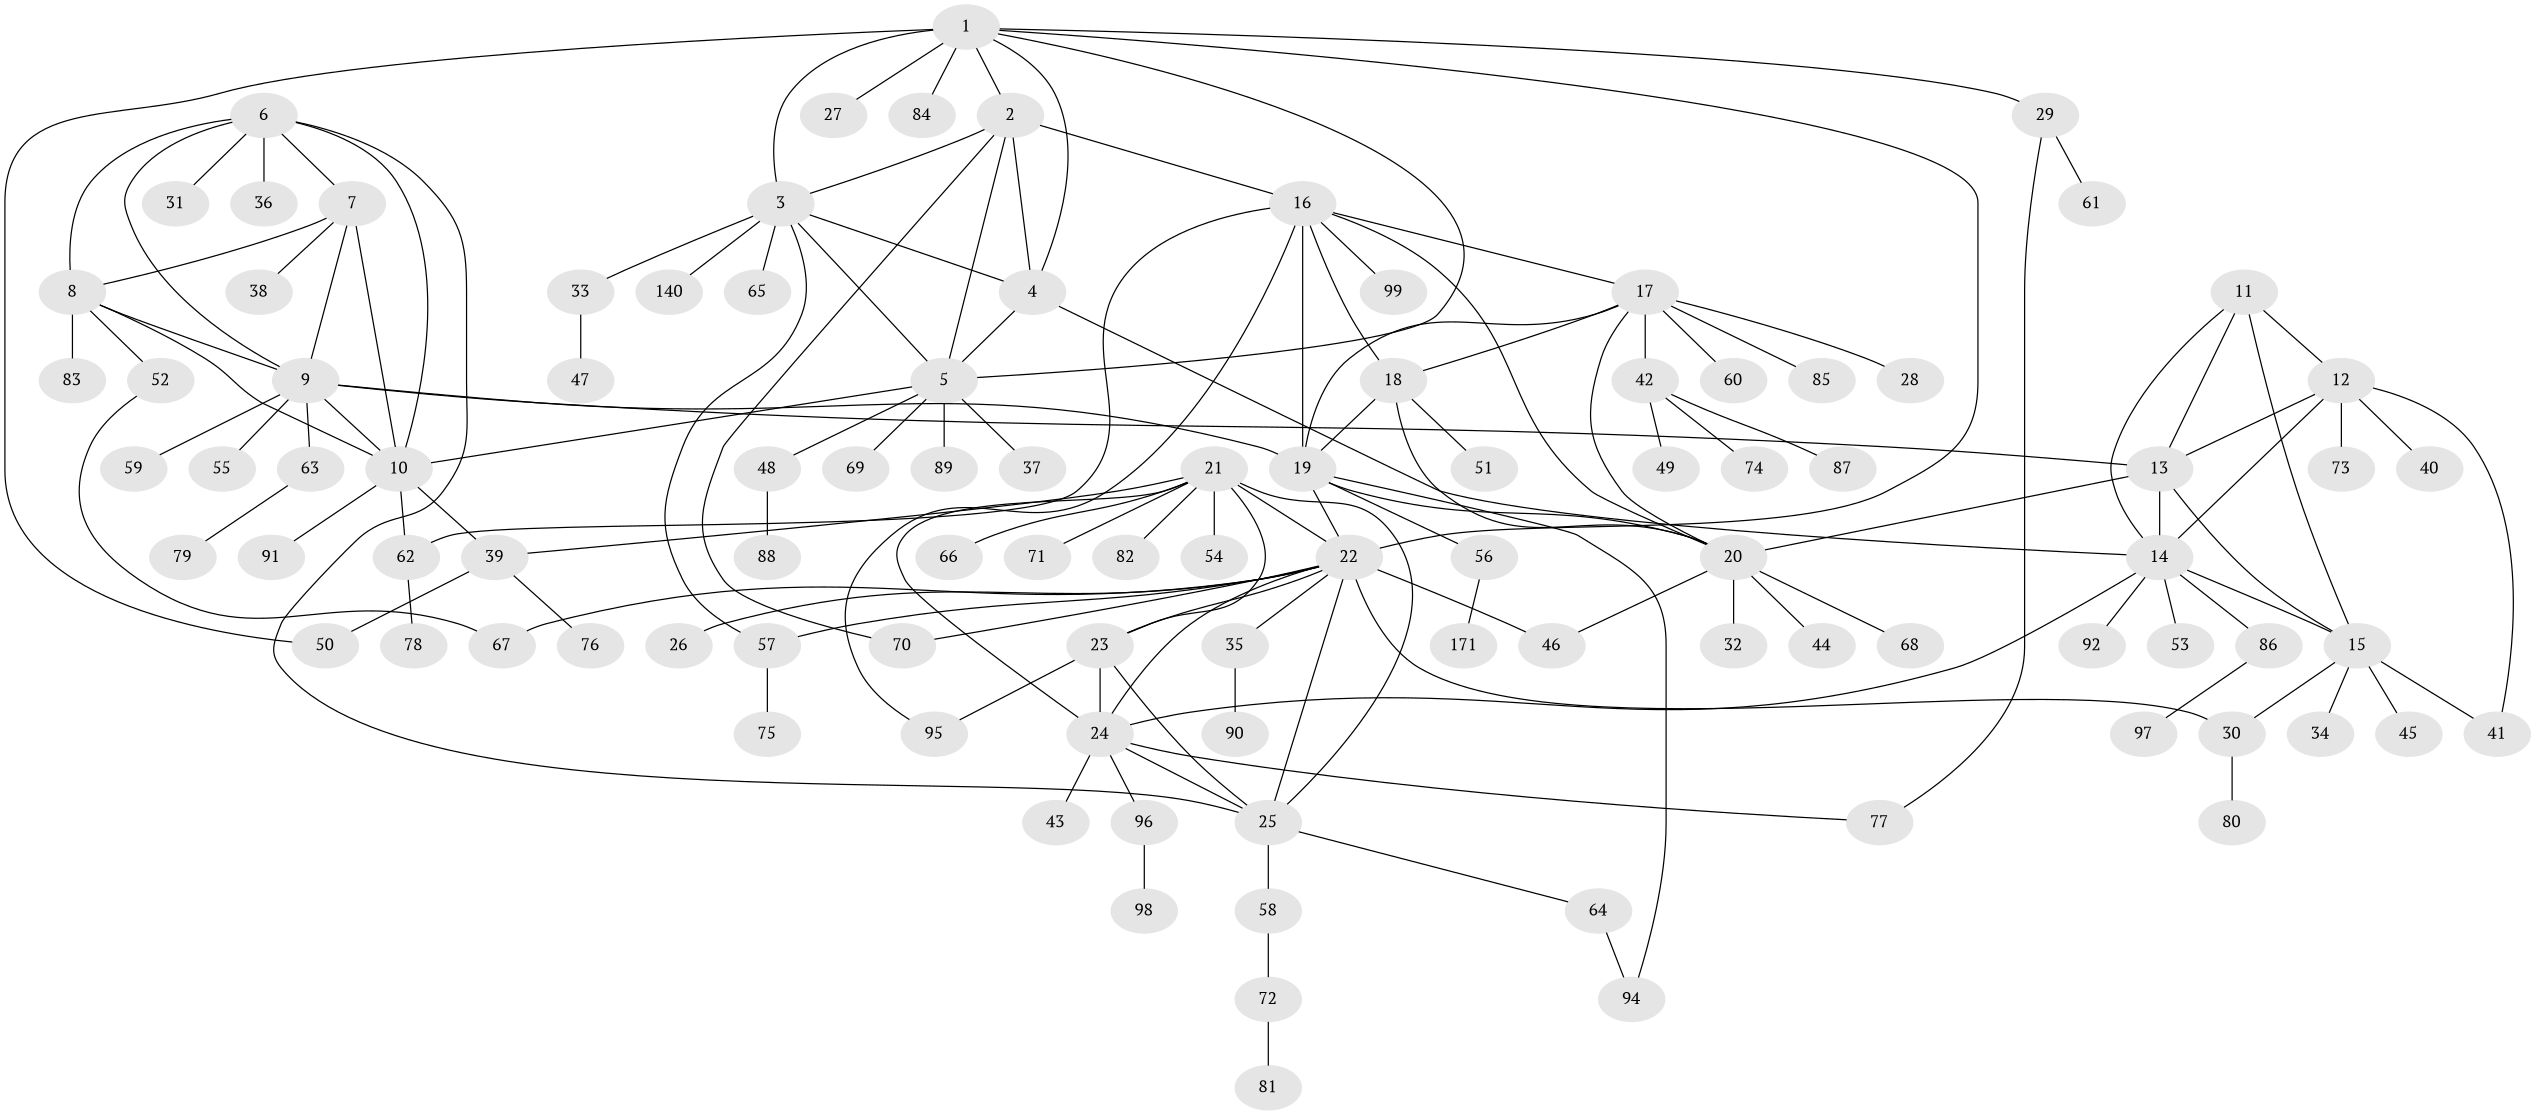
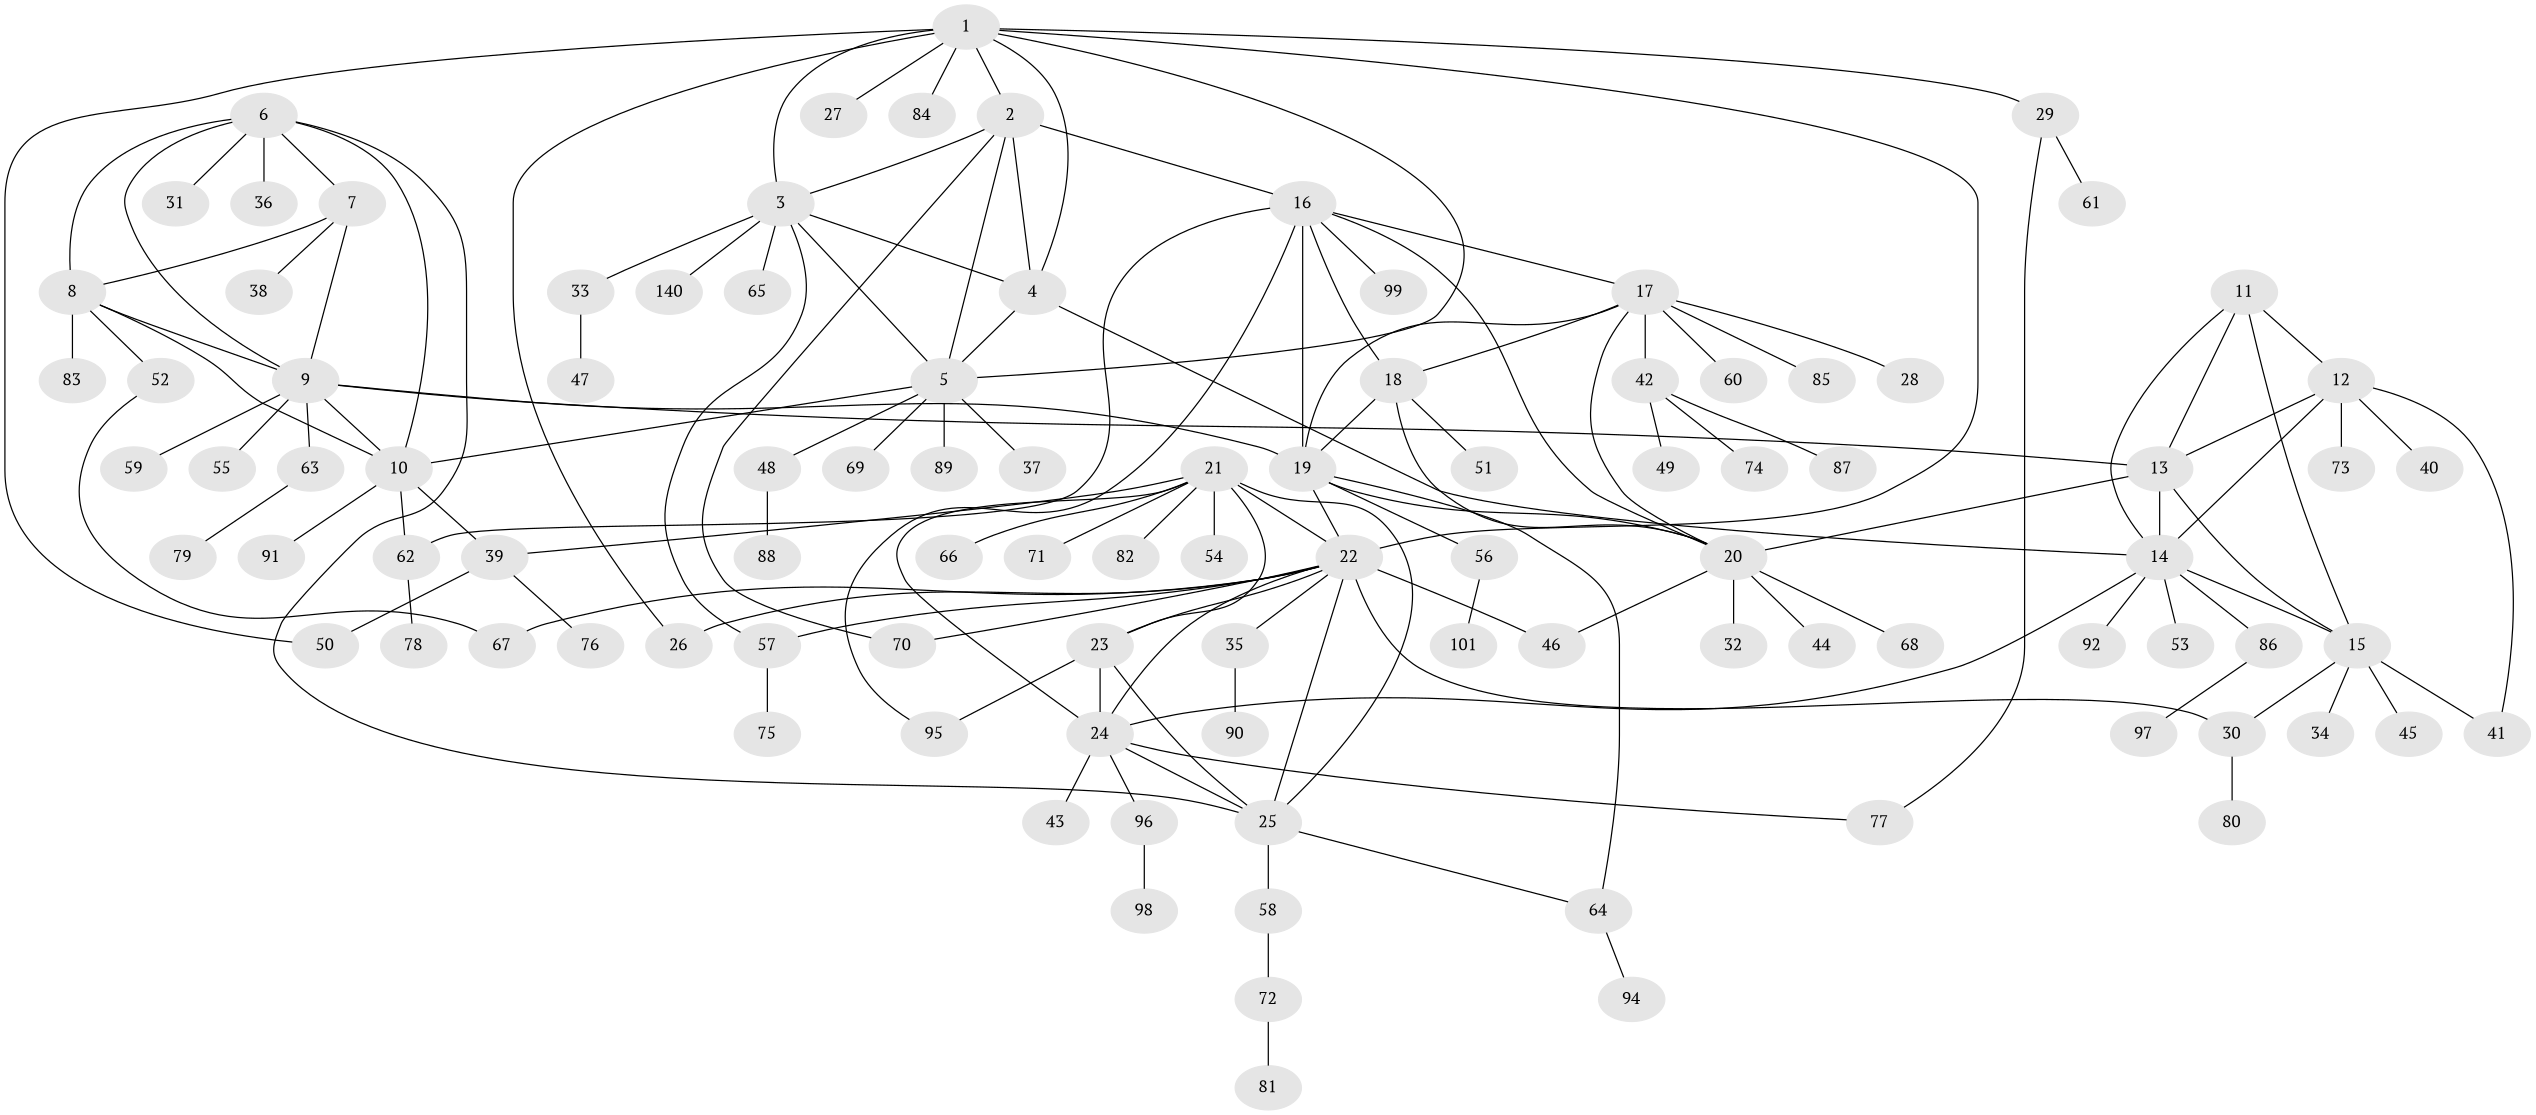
edge "1" -- "26": added
edge "7" -- "10": removed
edge "19" -- "94": now "19" -- "64"
node "171": label "171" -> "101"
